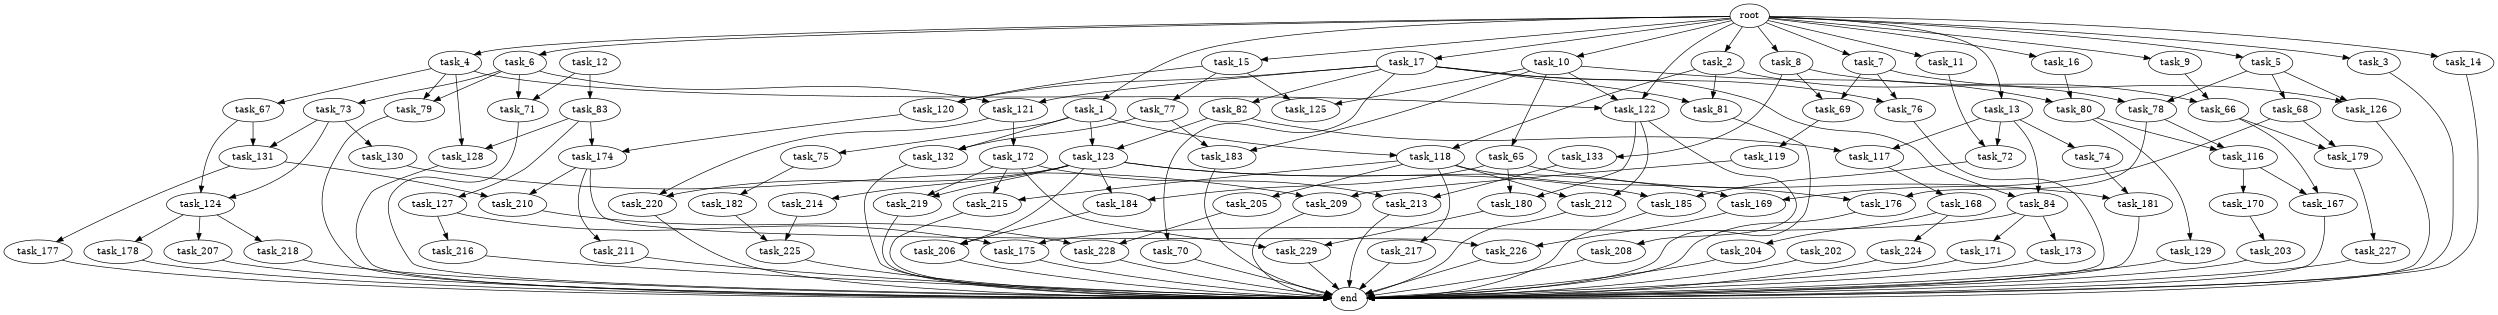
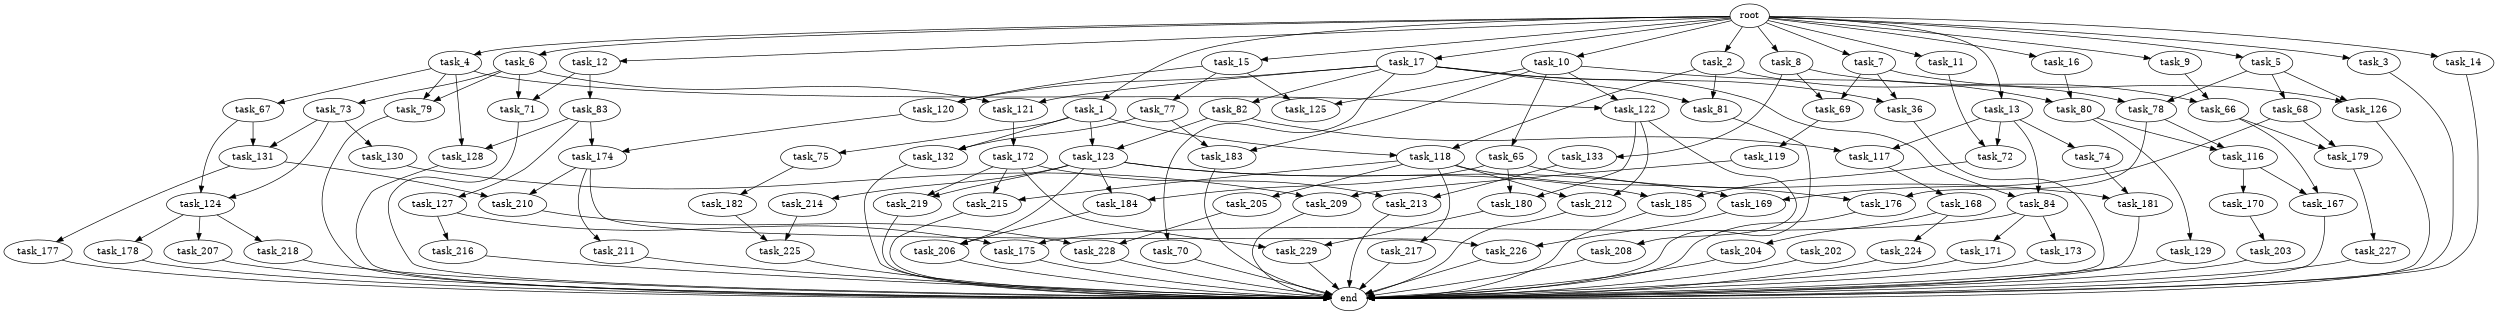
edge "root" -> "task_122": now "root" -> "task_12"
node "task_76": label "task_76" -> "task_36"
node "task_220": removed
